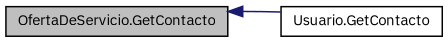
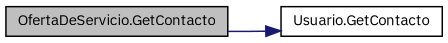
edge "Usuario.GetContacto" -> "OfertaDeServicio.GetContacto": reversed
